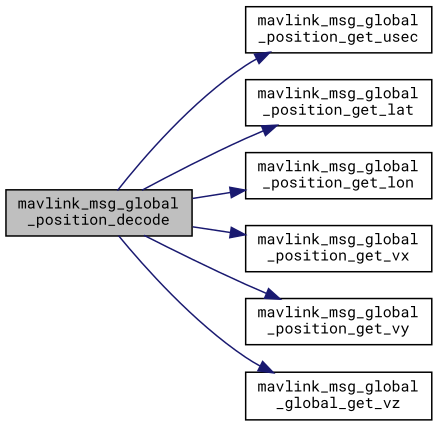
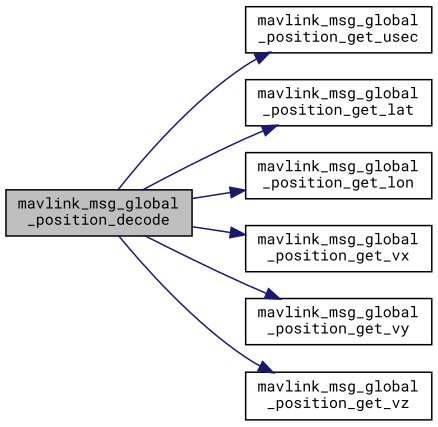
node "mavlink_msg_global _global_get_vz": label "mavlink_msg_global _global_get_vz" -> "mavlink_msg_global _position_get_vz"
